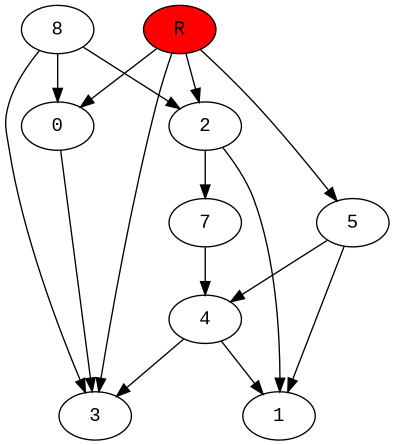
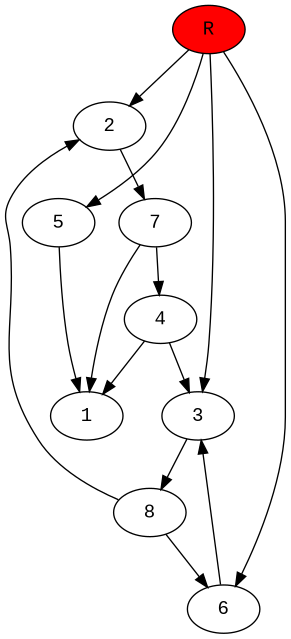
node "0": label "0" -> "6"
edge "8" -> "3": reversed
edge "2" -> "1": now "7" -> "1"
edge "5" -> "4": removed
